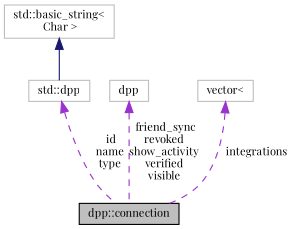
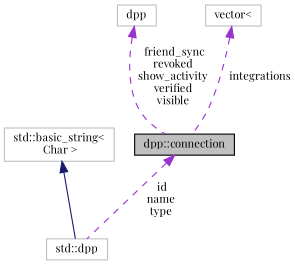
edge "dpp::connection" -> "std::dpp": reversed
